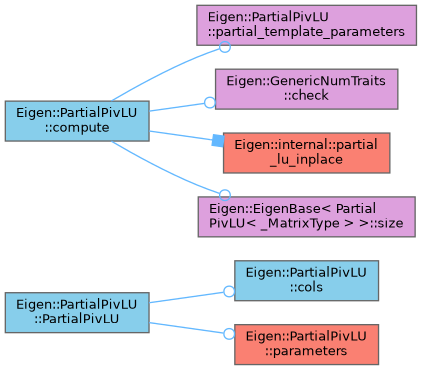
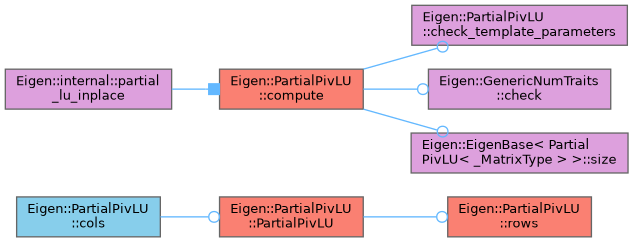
node "Eigen::PartialPivLU ::partial_template_parameters": label "Eigen::PartialPivLU ::partial_template_parameters" -> "Eigen::PartialPivLU ::check_template_parameters"
node "Eigen::PartialPivLU ::compute": fillcolor skyblue -> salmon
edge "Eigen::PartialPivLU ::compute" -> "Eigen::internal::partial _lu_inplace": reversed
node "Eigen::internal::partial _lu_inplace": fillcolor salmon -> plum
edge "Eigen::PartialPivLU ::PartialPivLU" -> "Eigen::PartialPivLU ::cols": reversed
node "Eigen::PartialPivLU ::PartialPivLU": fillcolor skyblue -> salmon
node "Eigen::PartialPivLU ::parameters": label "Eigen::PartialPivLU ::parameters" -> "Eigen::PartialPivLU ::rows"
